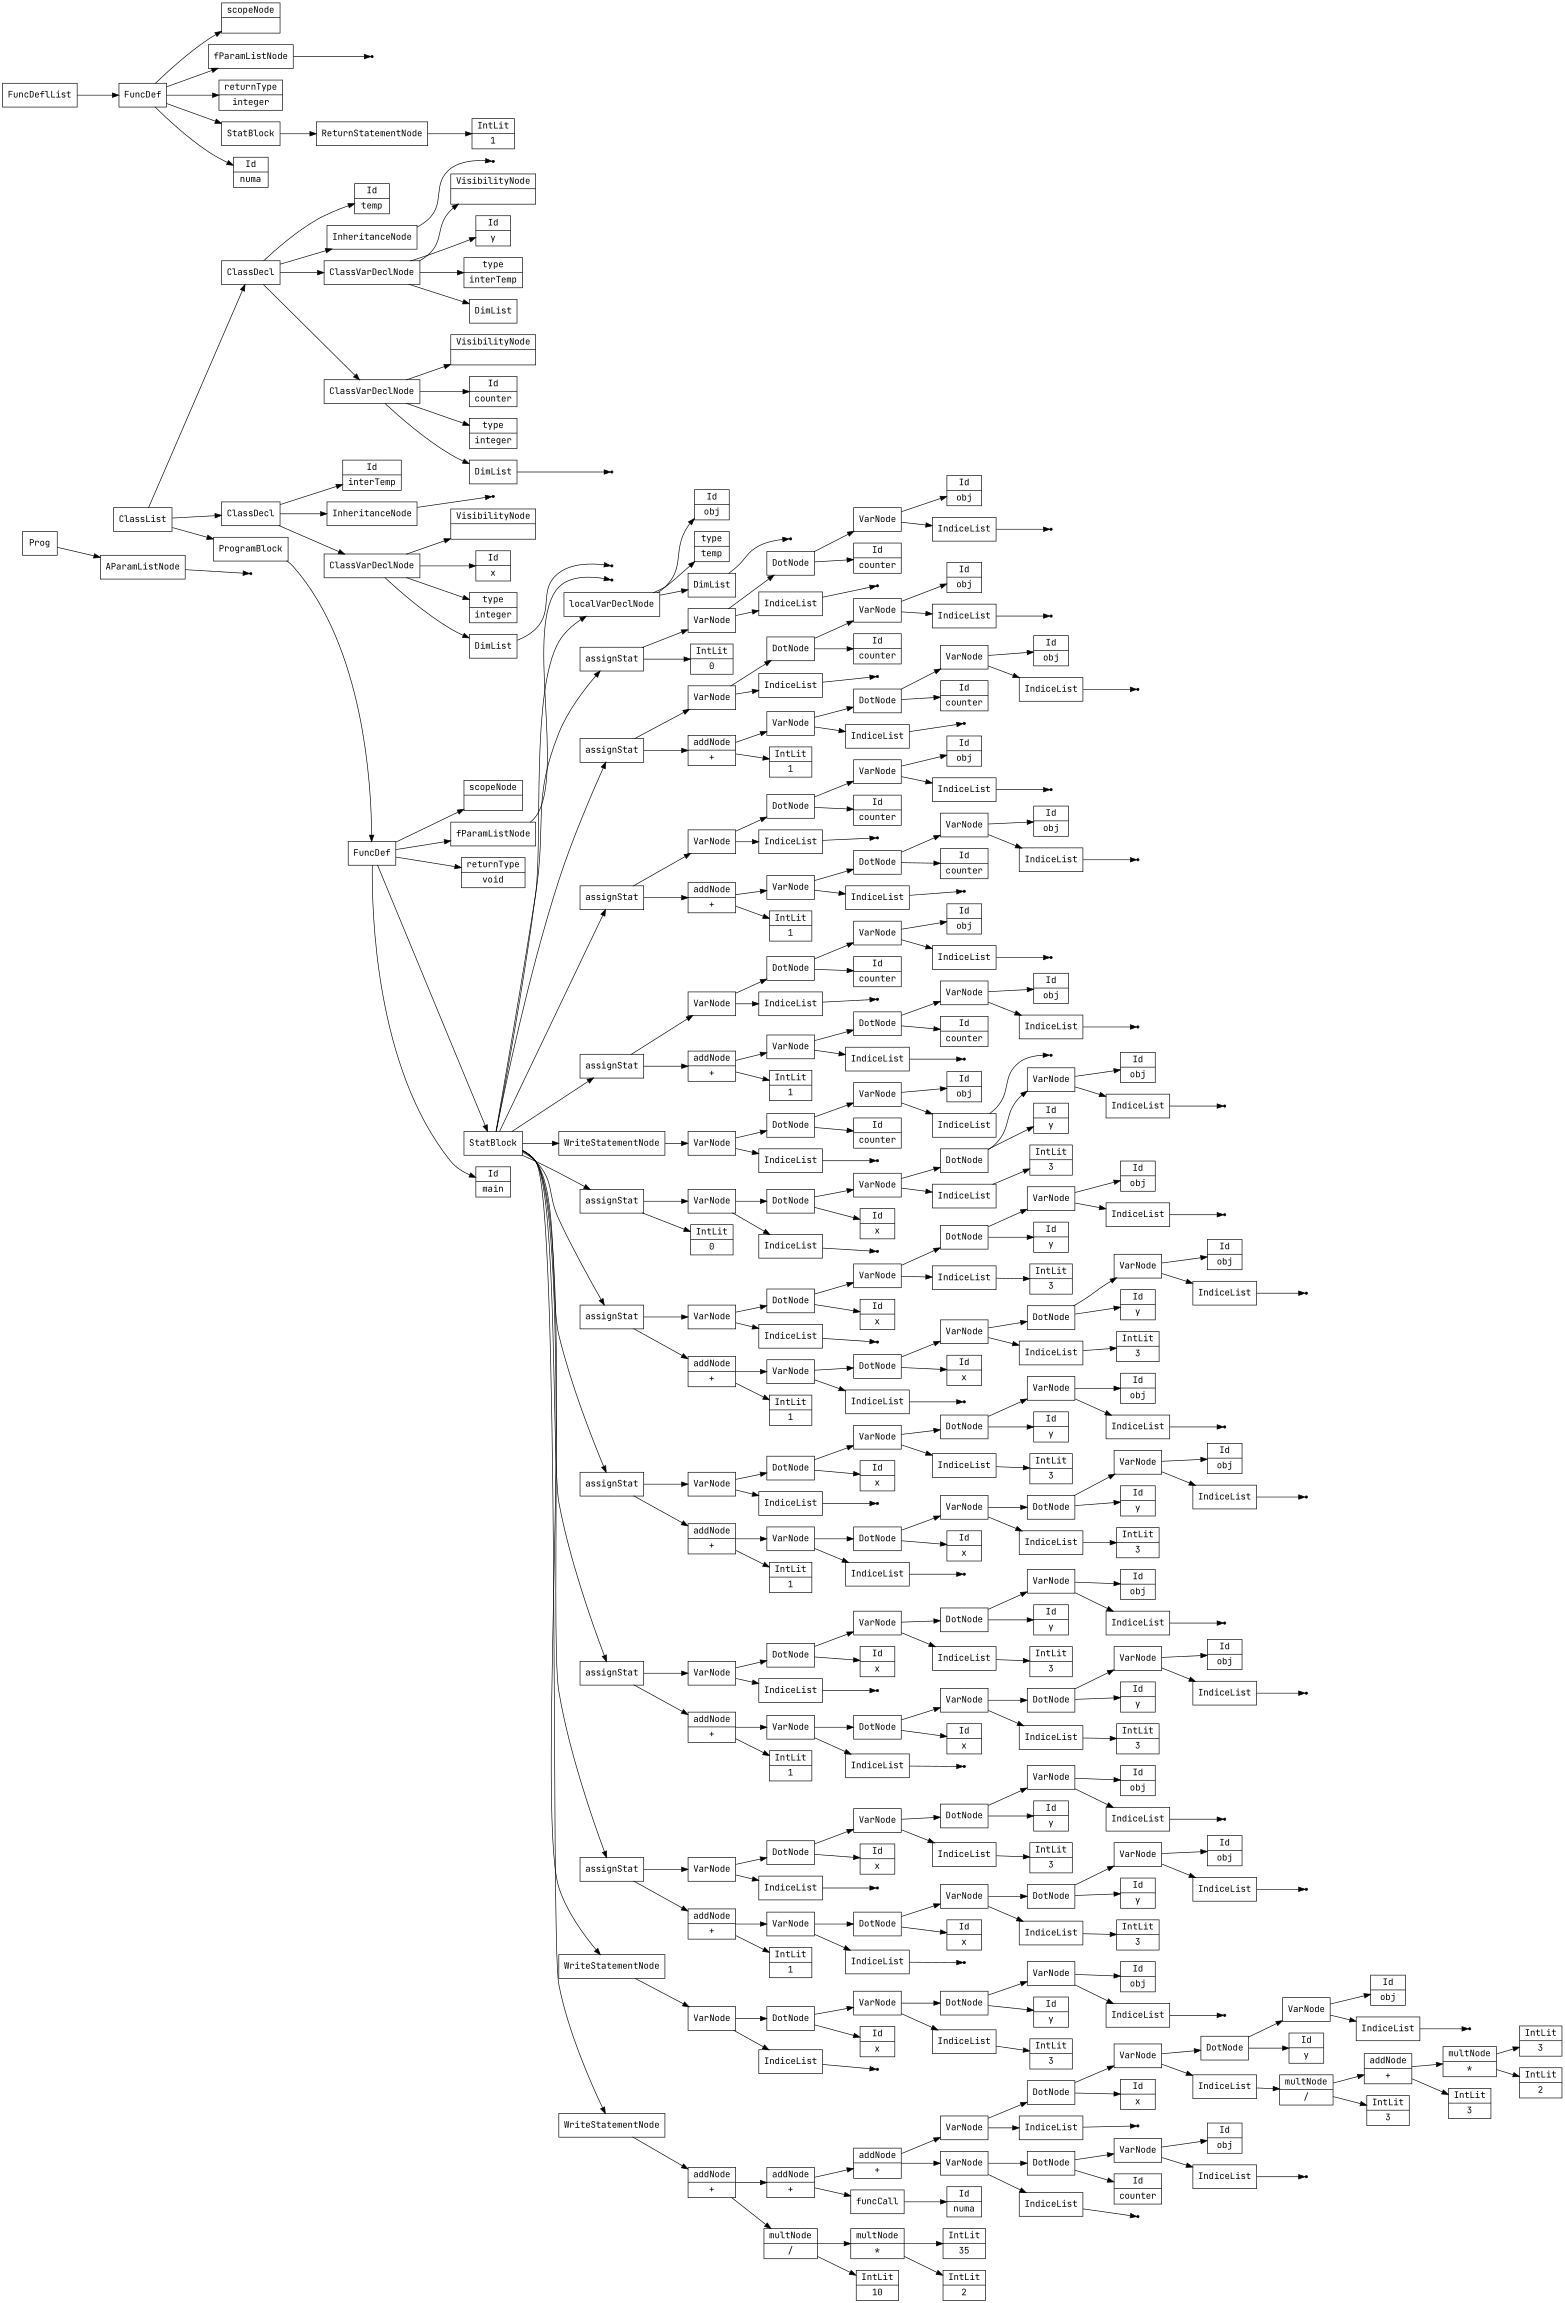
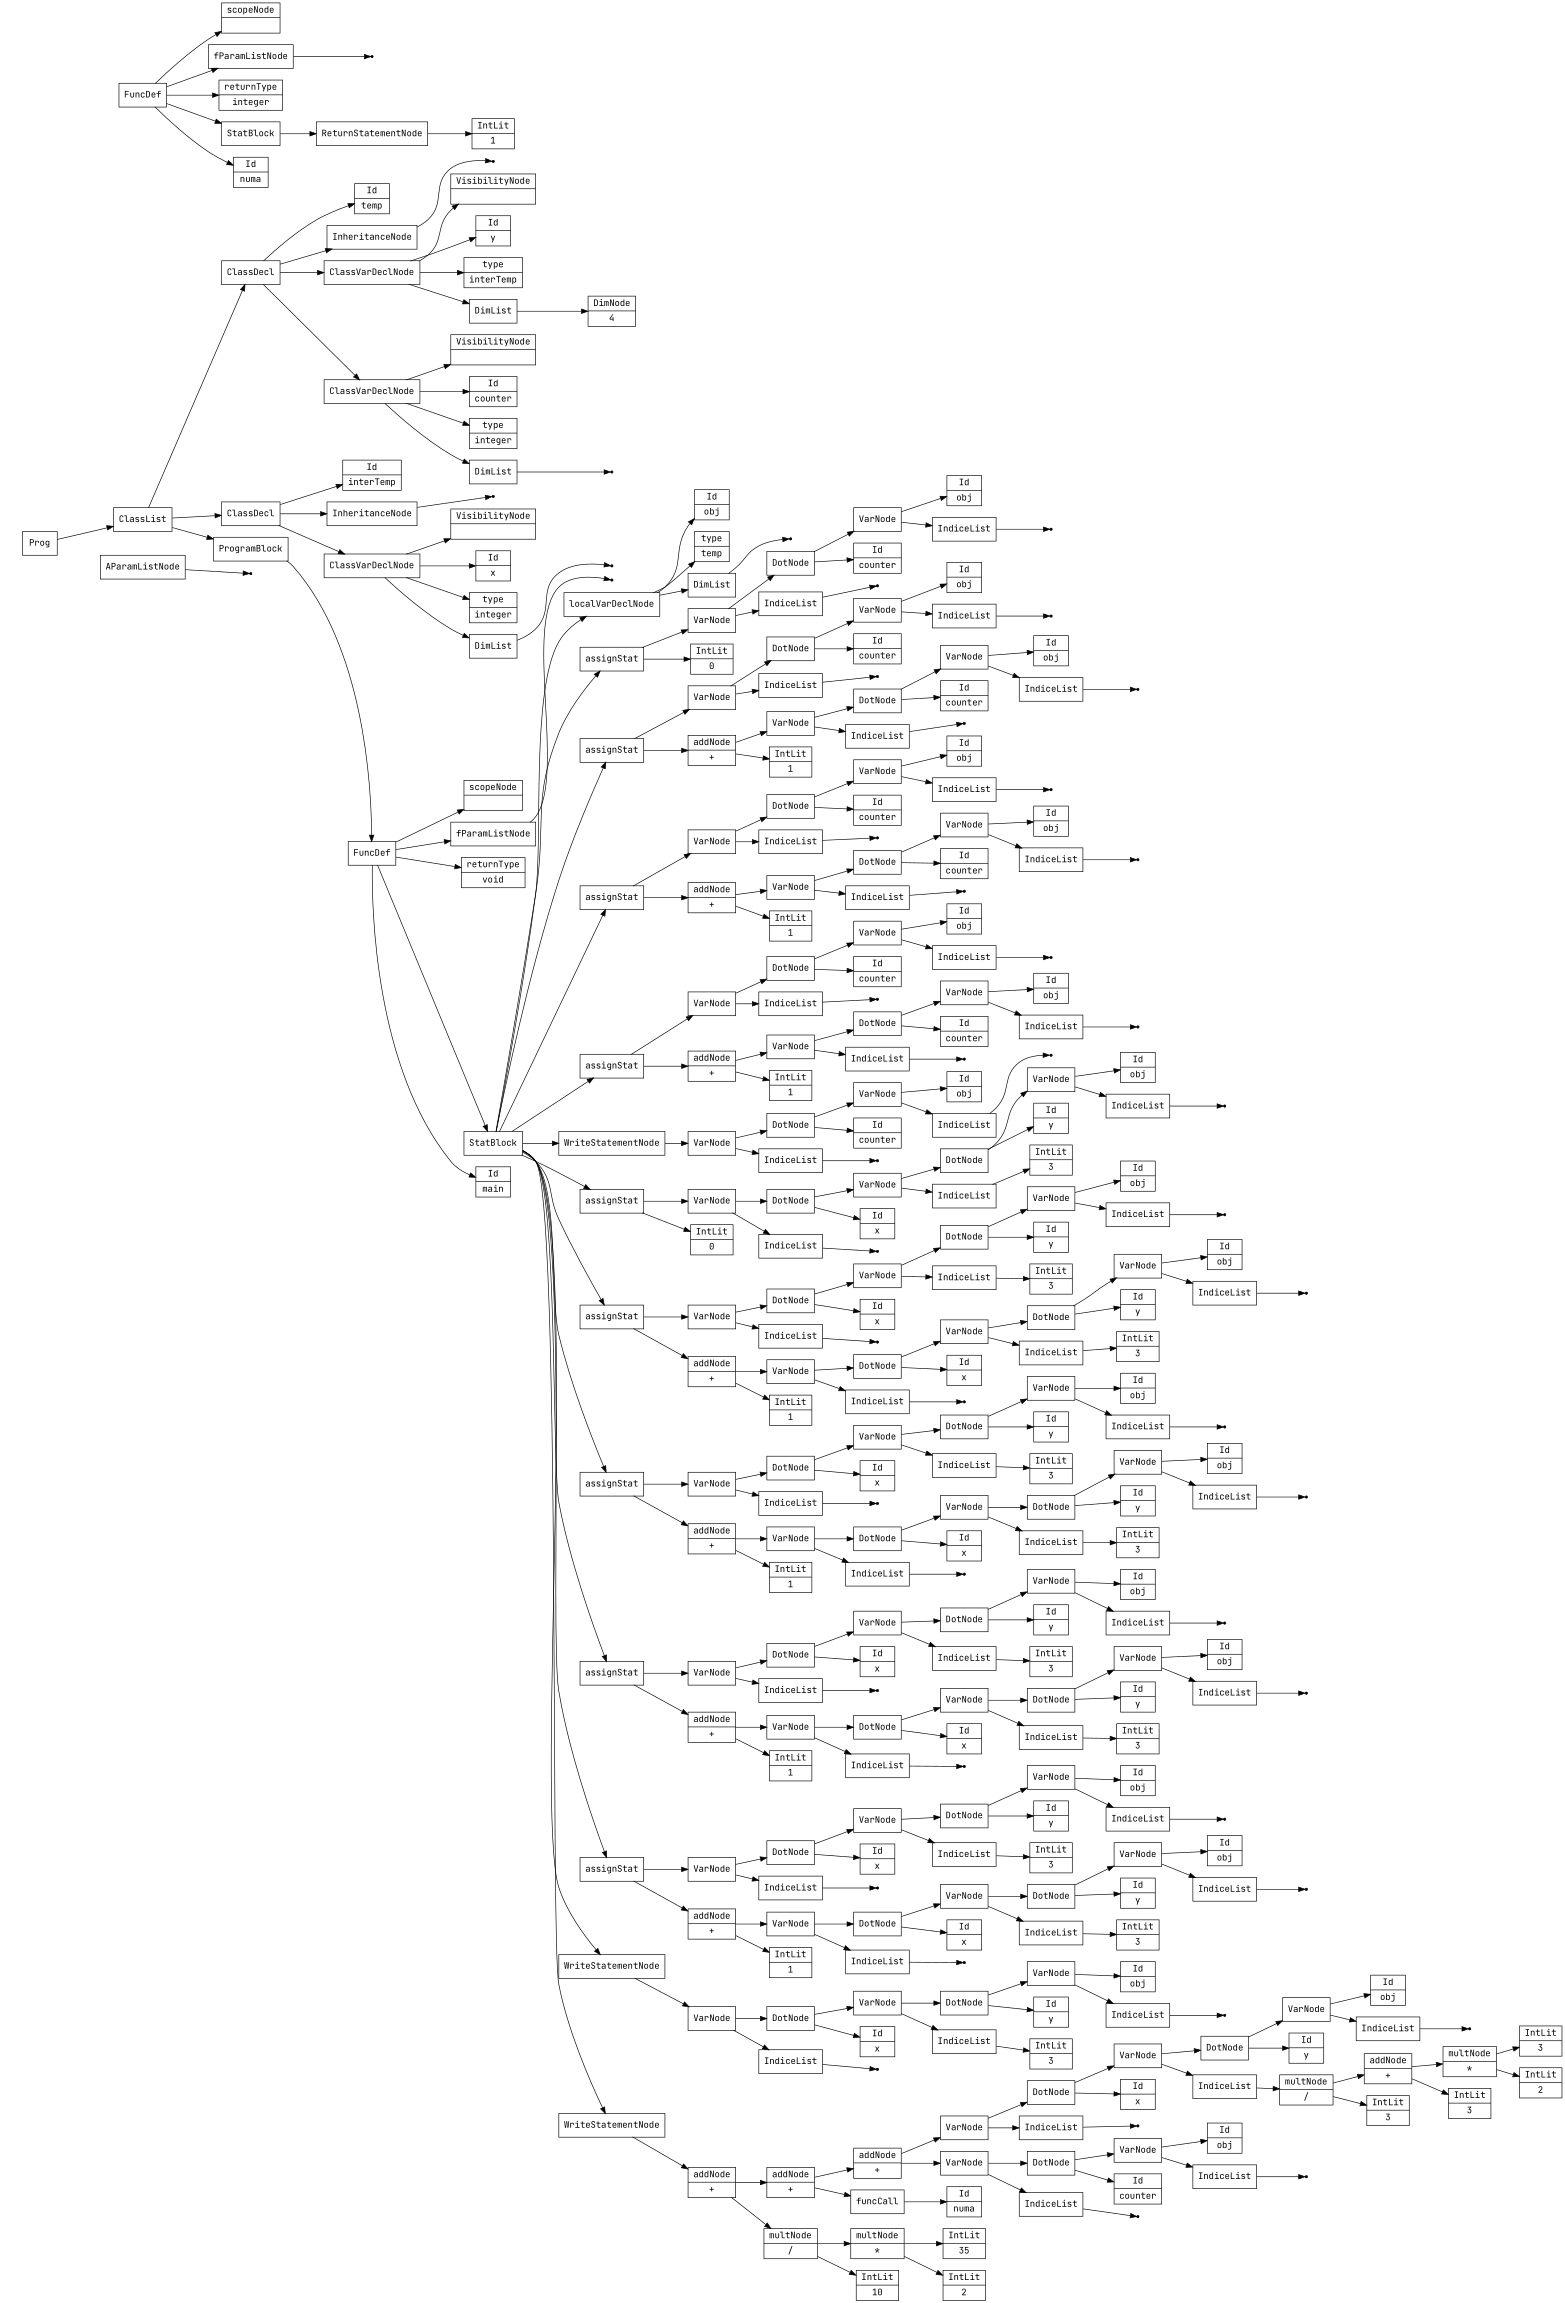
node "FuncDeflList": removed
node "DimNode": added
edge "Prog" -> "AParamListNode": now "Prog" -> "ClassList"
